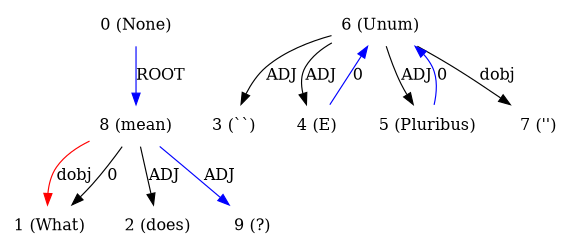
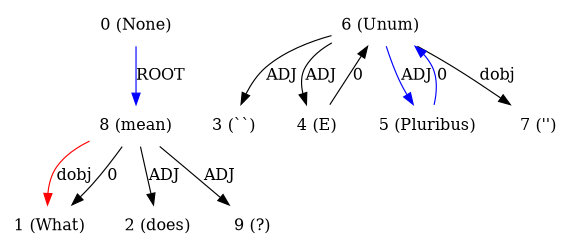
edge "6 (Unum)" -> "5 (Pluribus)": color black -> blue
edge "4 (E)" -> "6 (Unum)": color blue -> black
edge "8 (mean)" -> "9 (?)": color blue -> black
